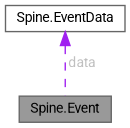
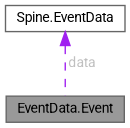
node "Spine.Event": label "Spine.Event" -> "EventData.Event"
